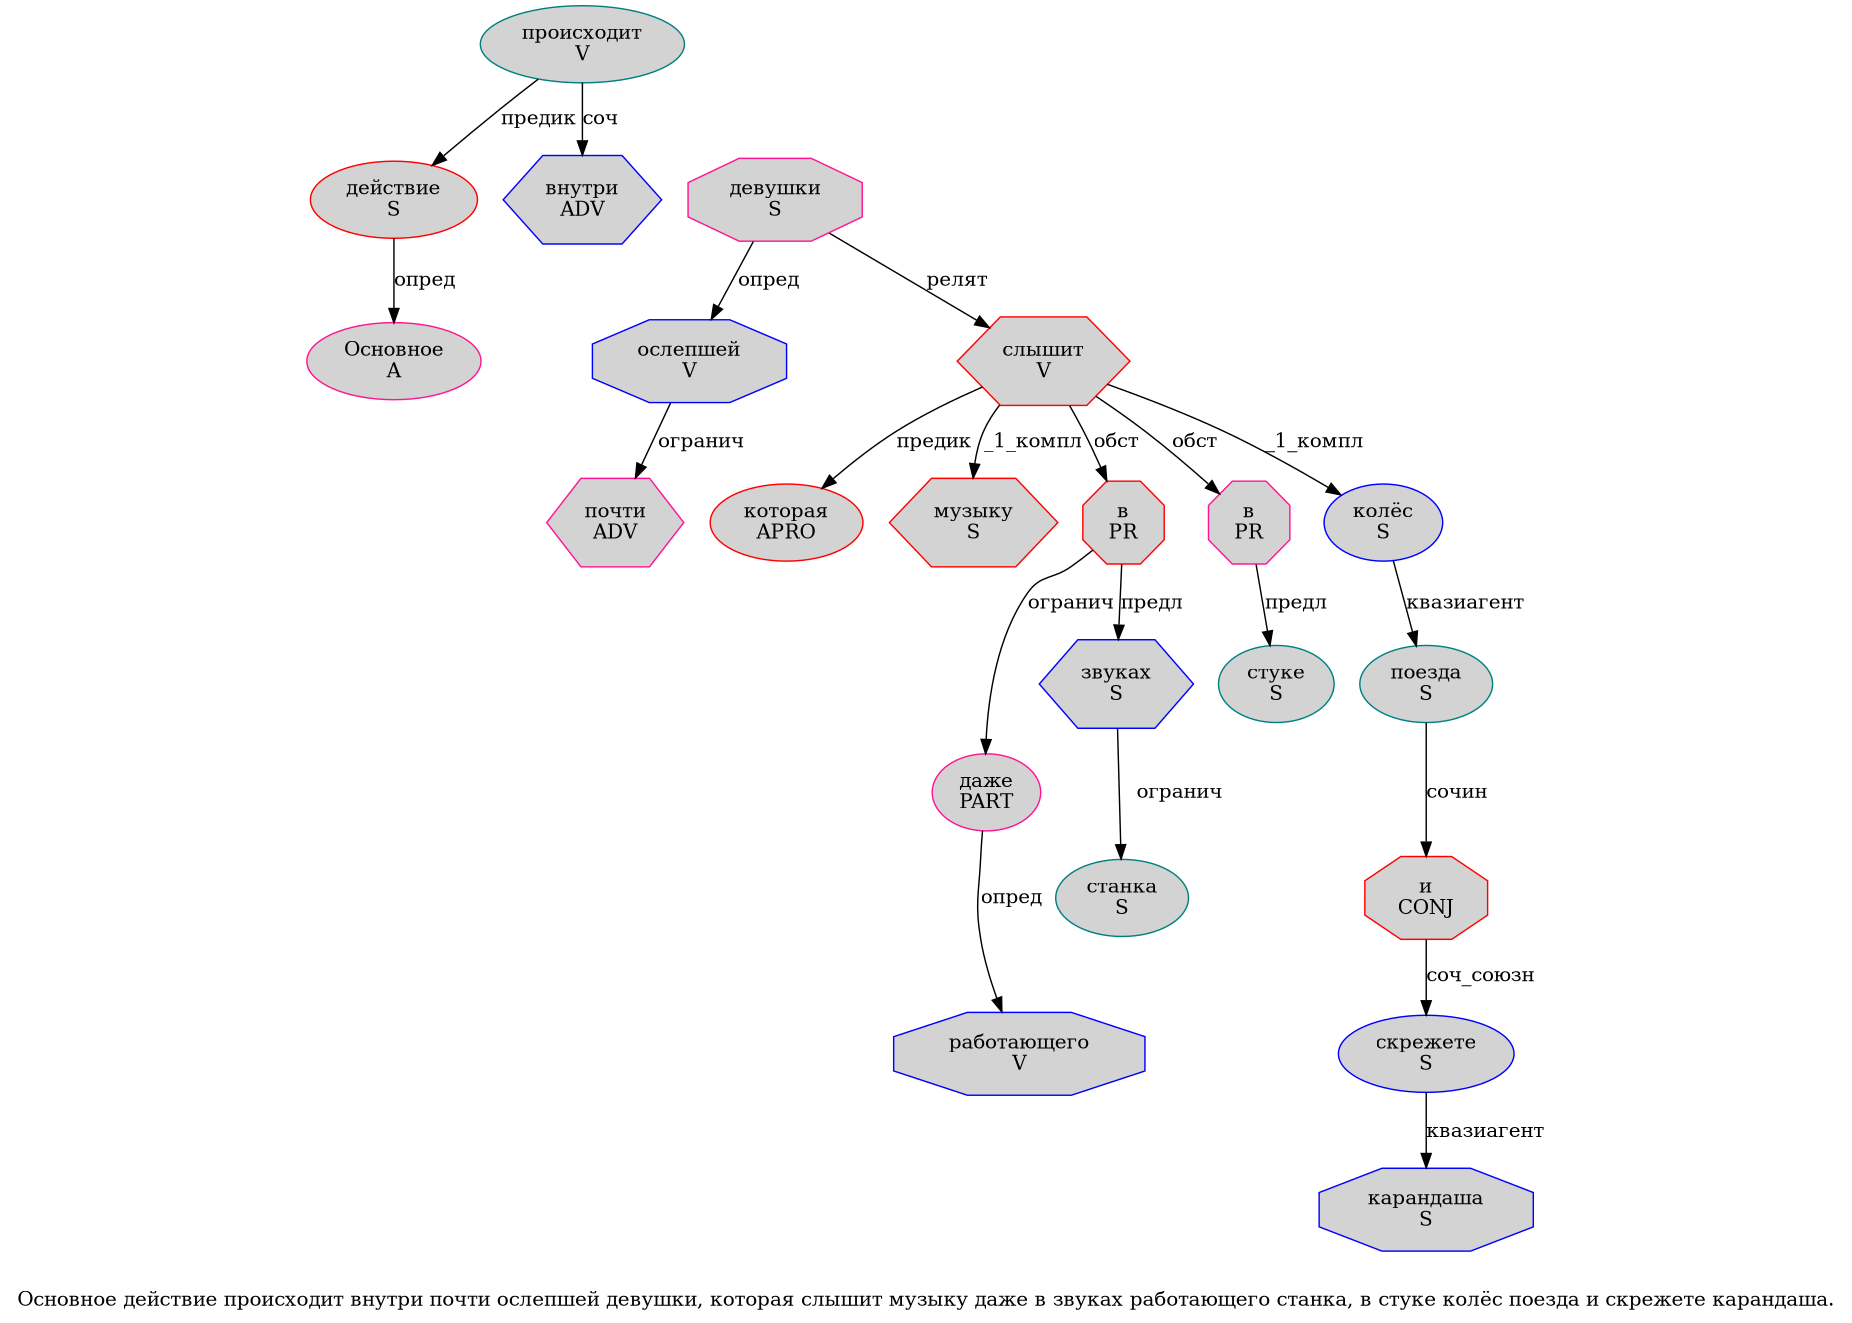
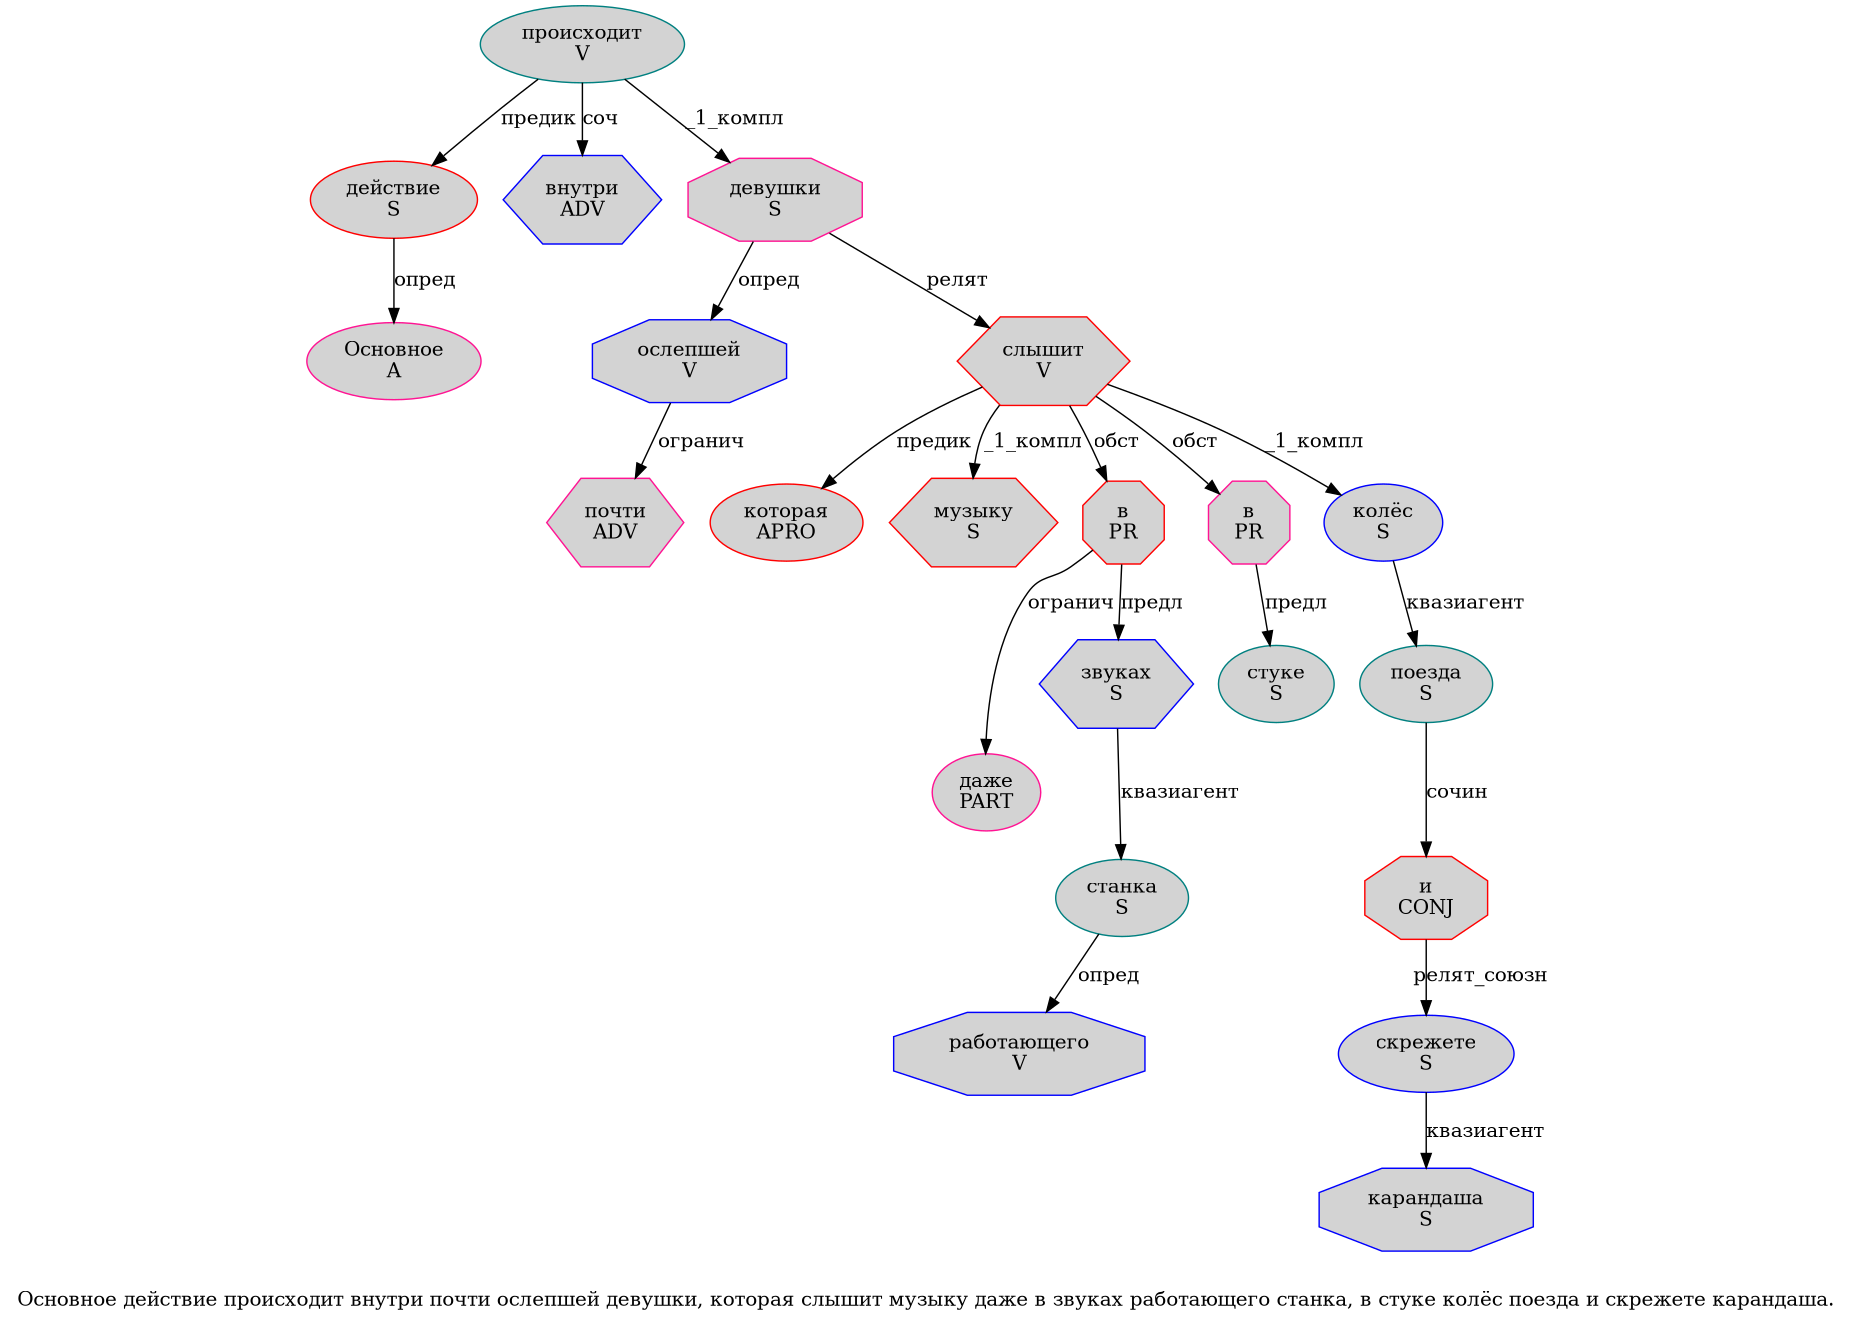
edge "происходит V" -> "девушки S": added, label "_1_компл"
edge "звуках S" -> "станка S": label "огранич" -> "квазиагент"
edge "даже PART" -> "работающего V": now "станка S" -> "работающего V"
edge "и CONJ" -> "скрежете S": label "соч_союзн" -> "релят_союзн"
